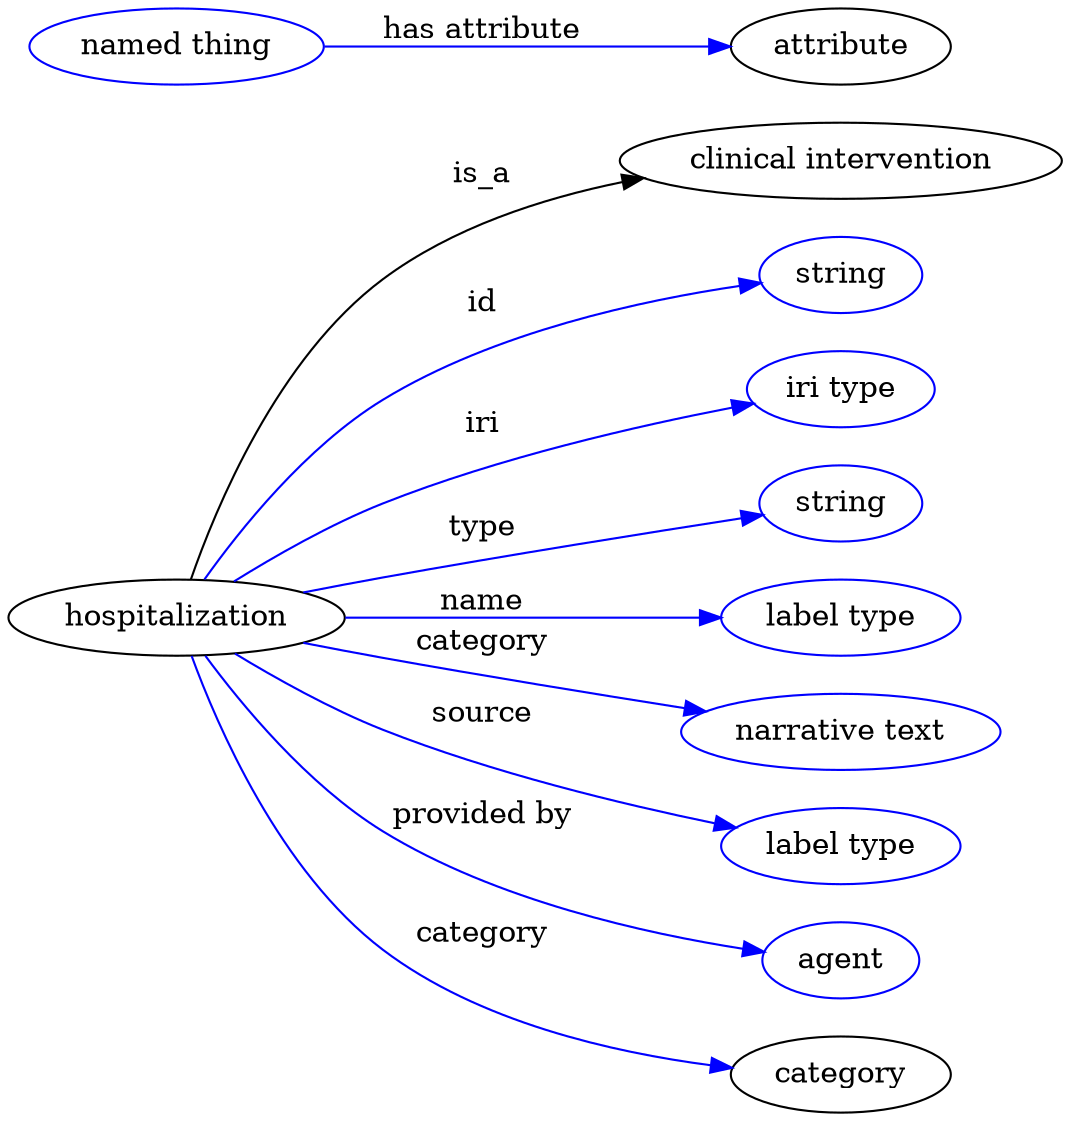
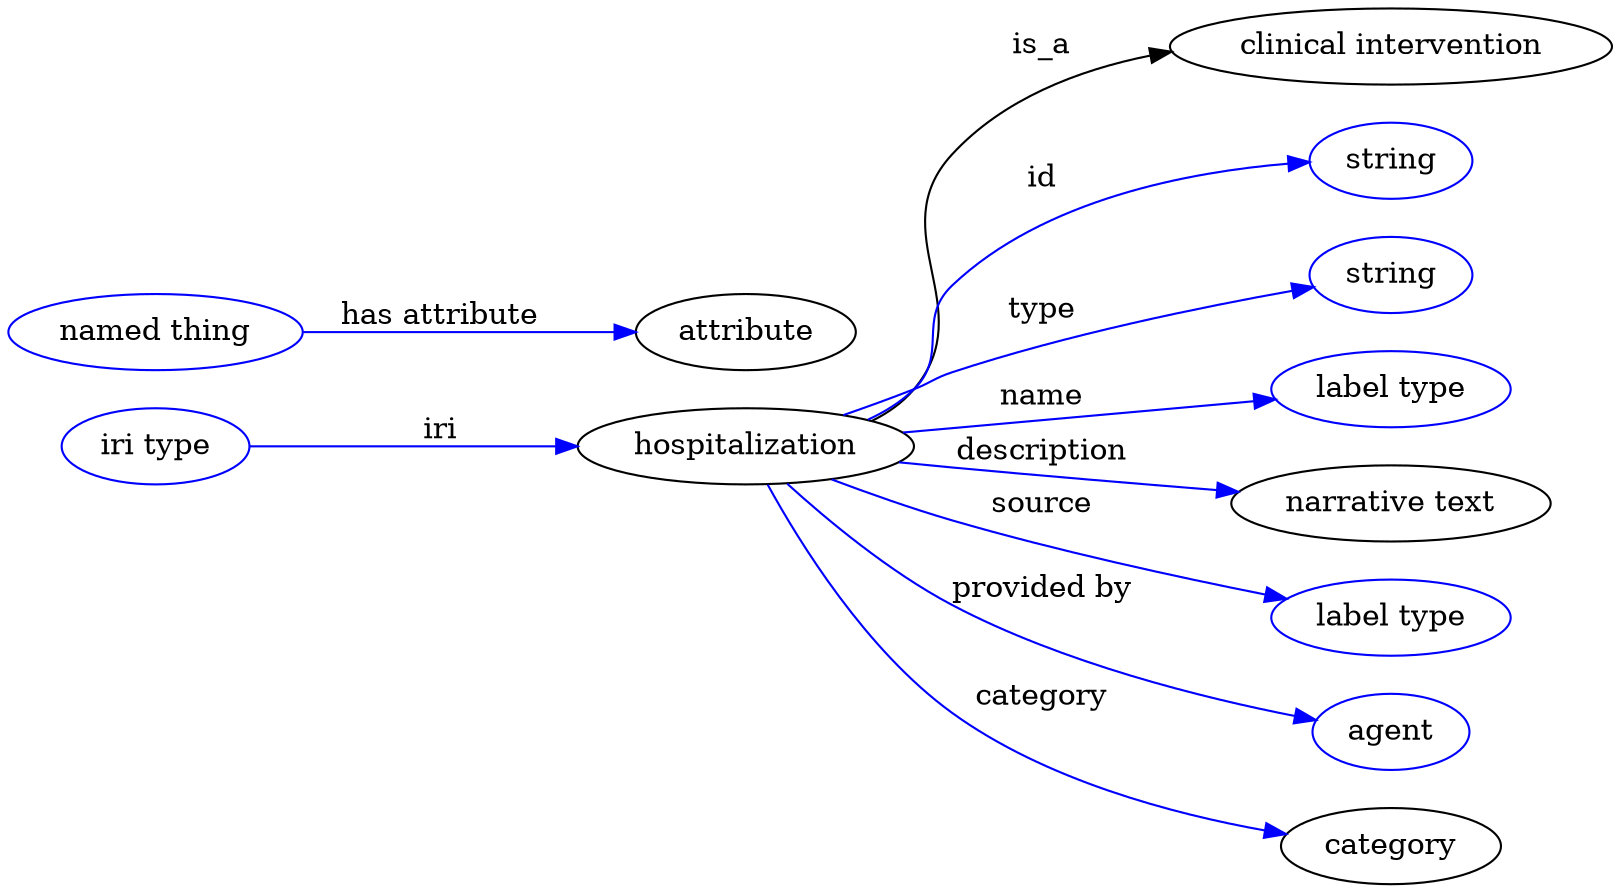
edge "hospitalization" -> "iri type": reversed
edge "hospitalization" -> "narrative text": label "category" -> "description"
node "narrative text": color blue -> black
